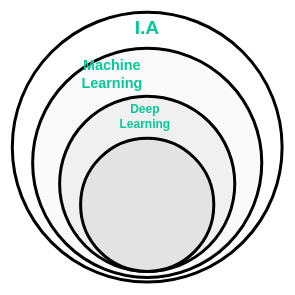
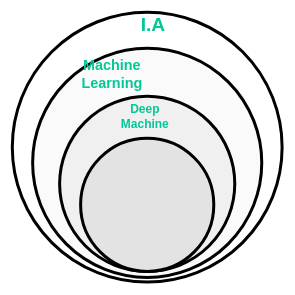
node "I.A": moved (147, 27) -> (153, 24)
node "Deep Learning": label "Deep Learning" -> "Deep Machine"
